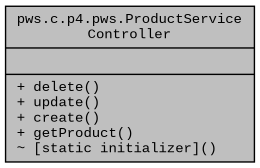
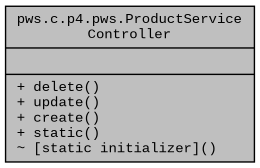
node "pws.c.p4.pws.ProductService": text "+ getProduct()" -> "+ static()"
